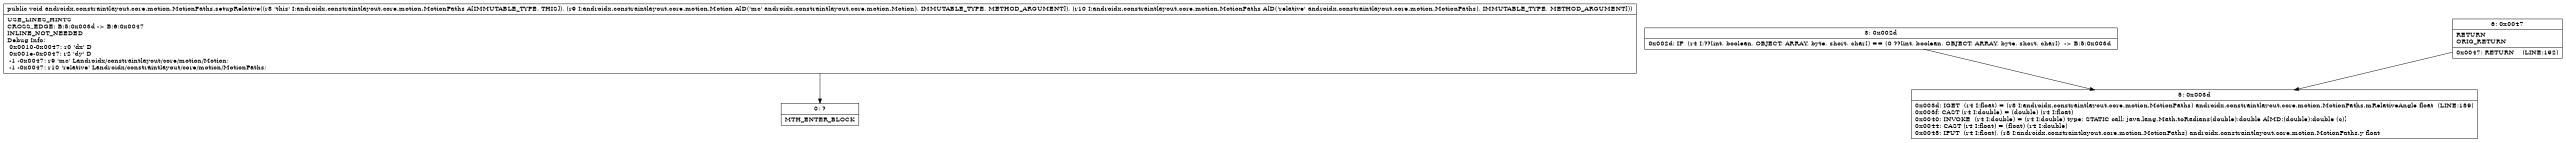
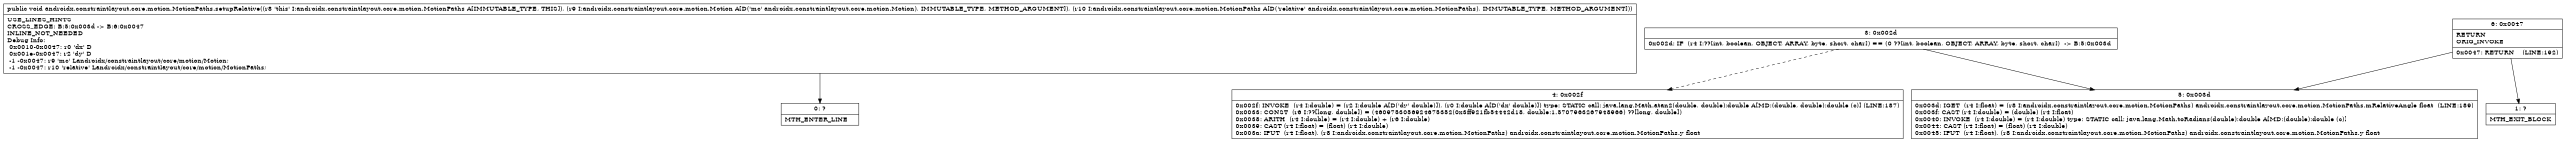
node "6: 0x0047": text "ORIG_RETURN" -> "ORIG_INVOKE"
node "4: 0x002f": added
node "1: ?": added
node "0: ?": text "MTH_ENTER_BLOCK" -> "MTH_ENTER_LINE"
